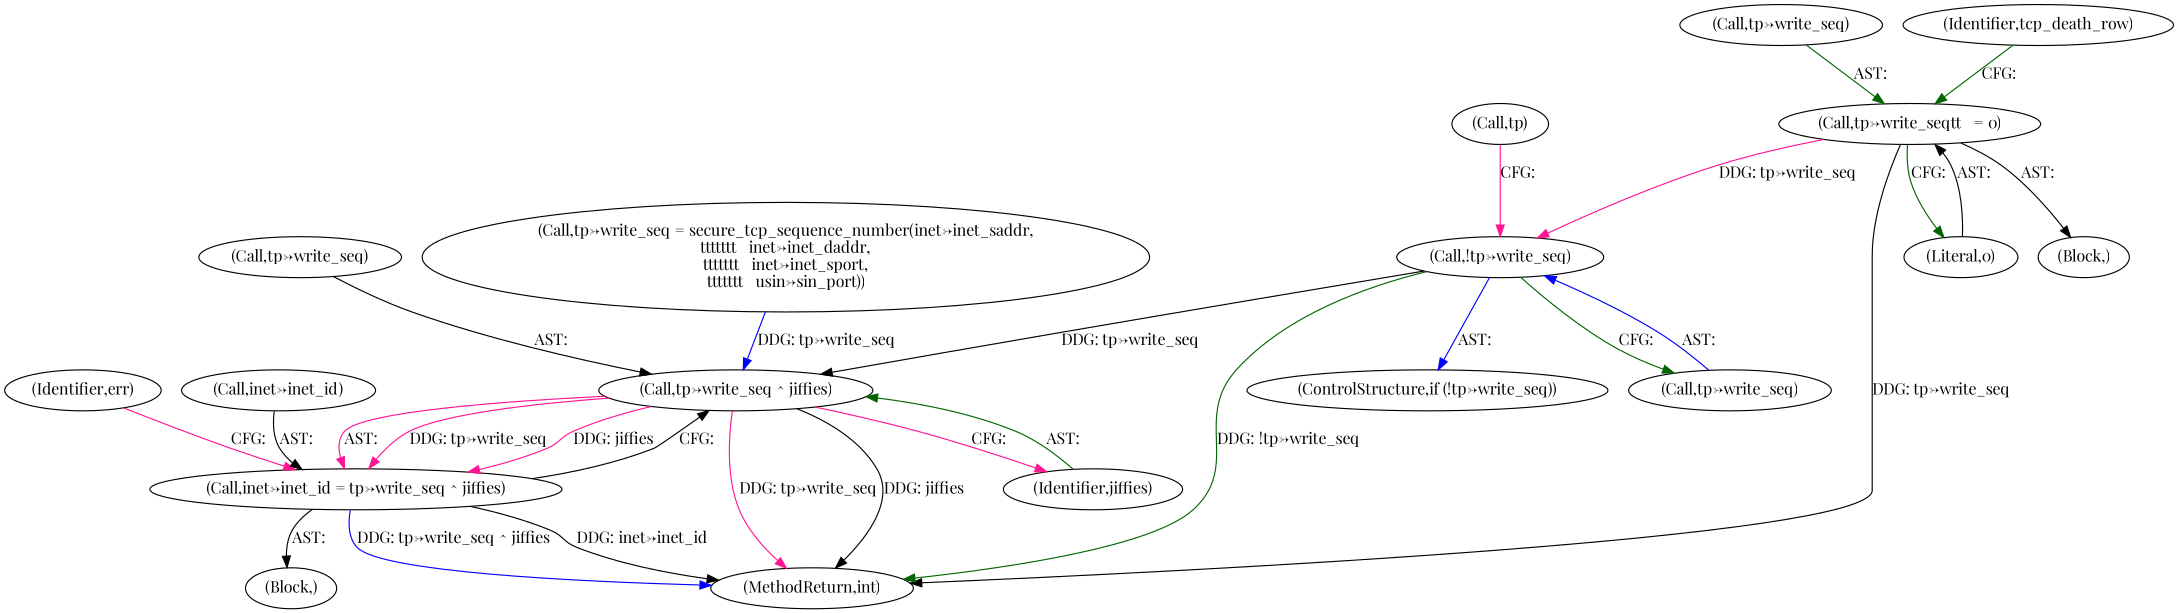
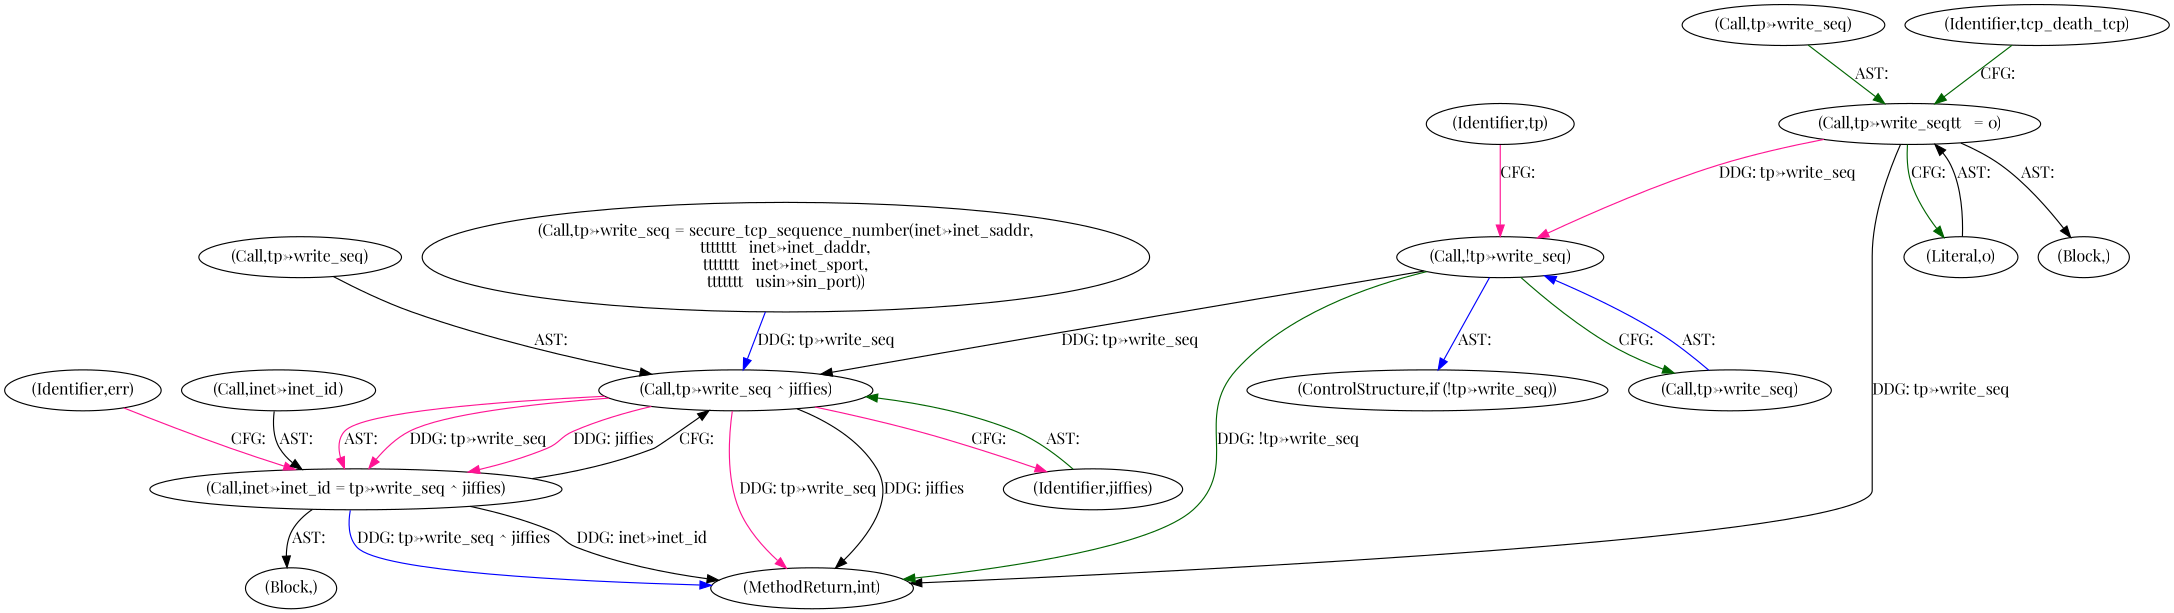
node "(Identifier,tcp_death_row)": label "(Identifier,tcp_death_row)" -> "(Identifier,tcp_death_tcp)"
node "(Call,tp)": label "(Call,tp)" -> "(Identifier,tp)"
